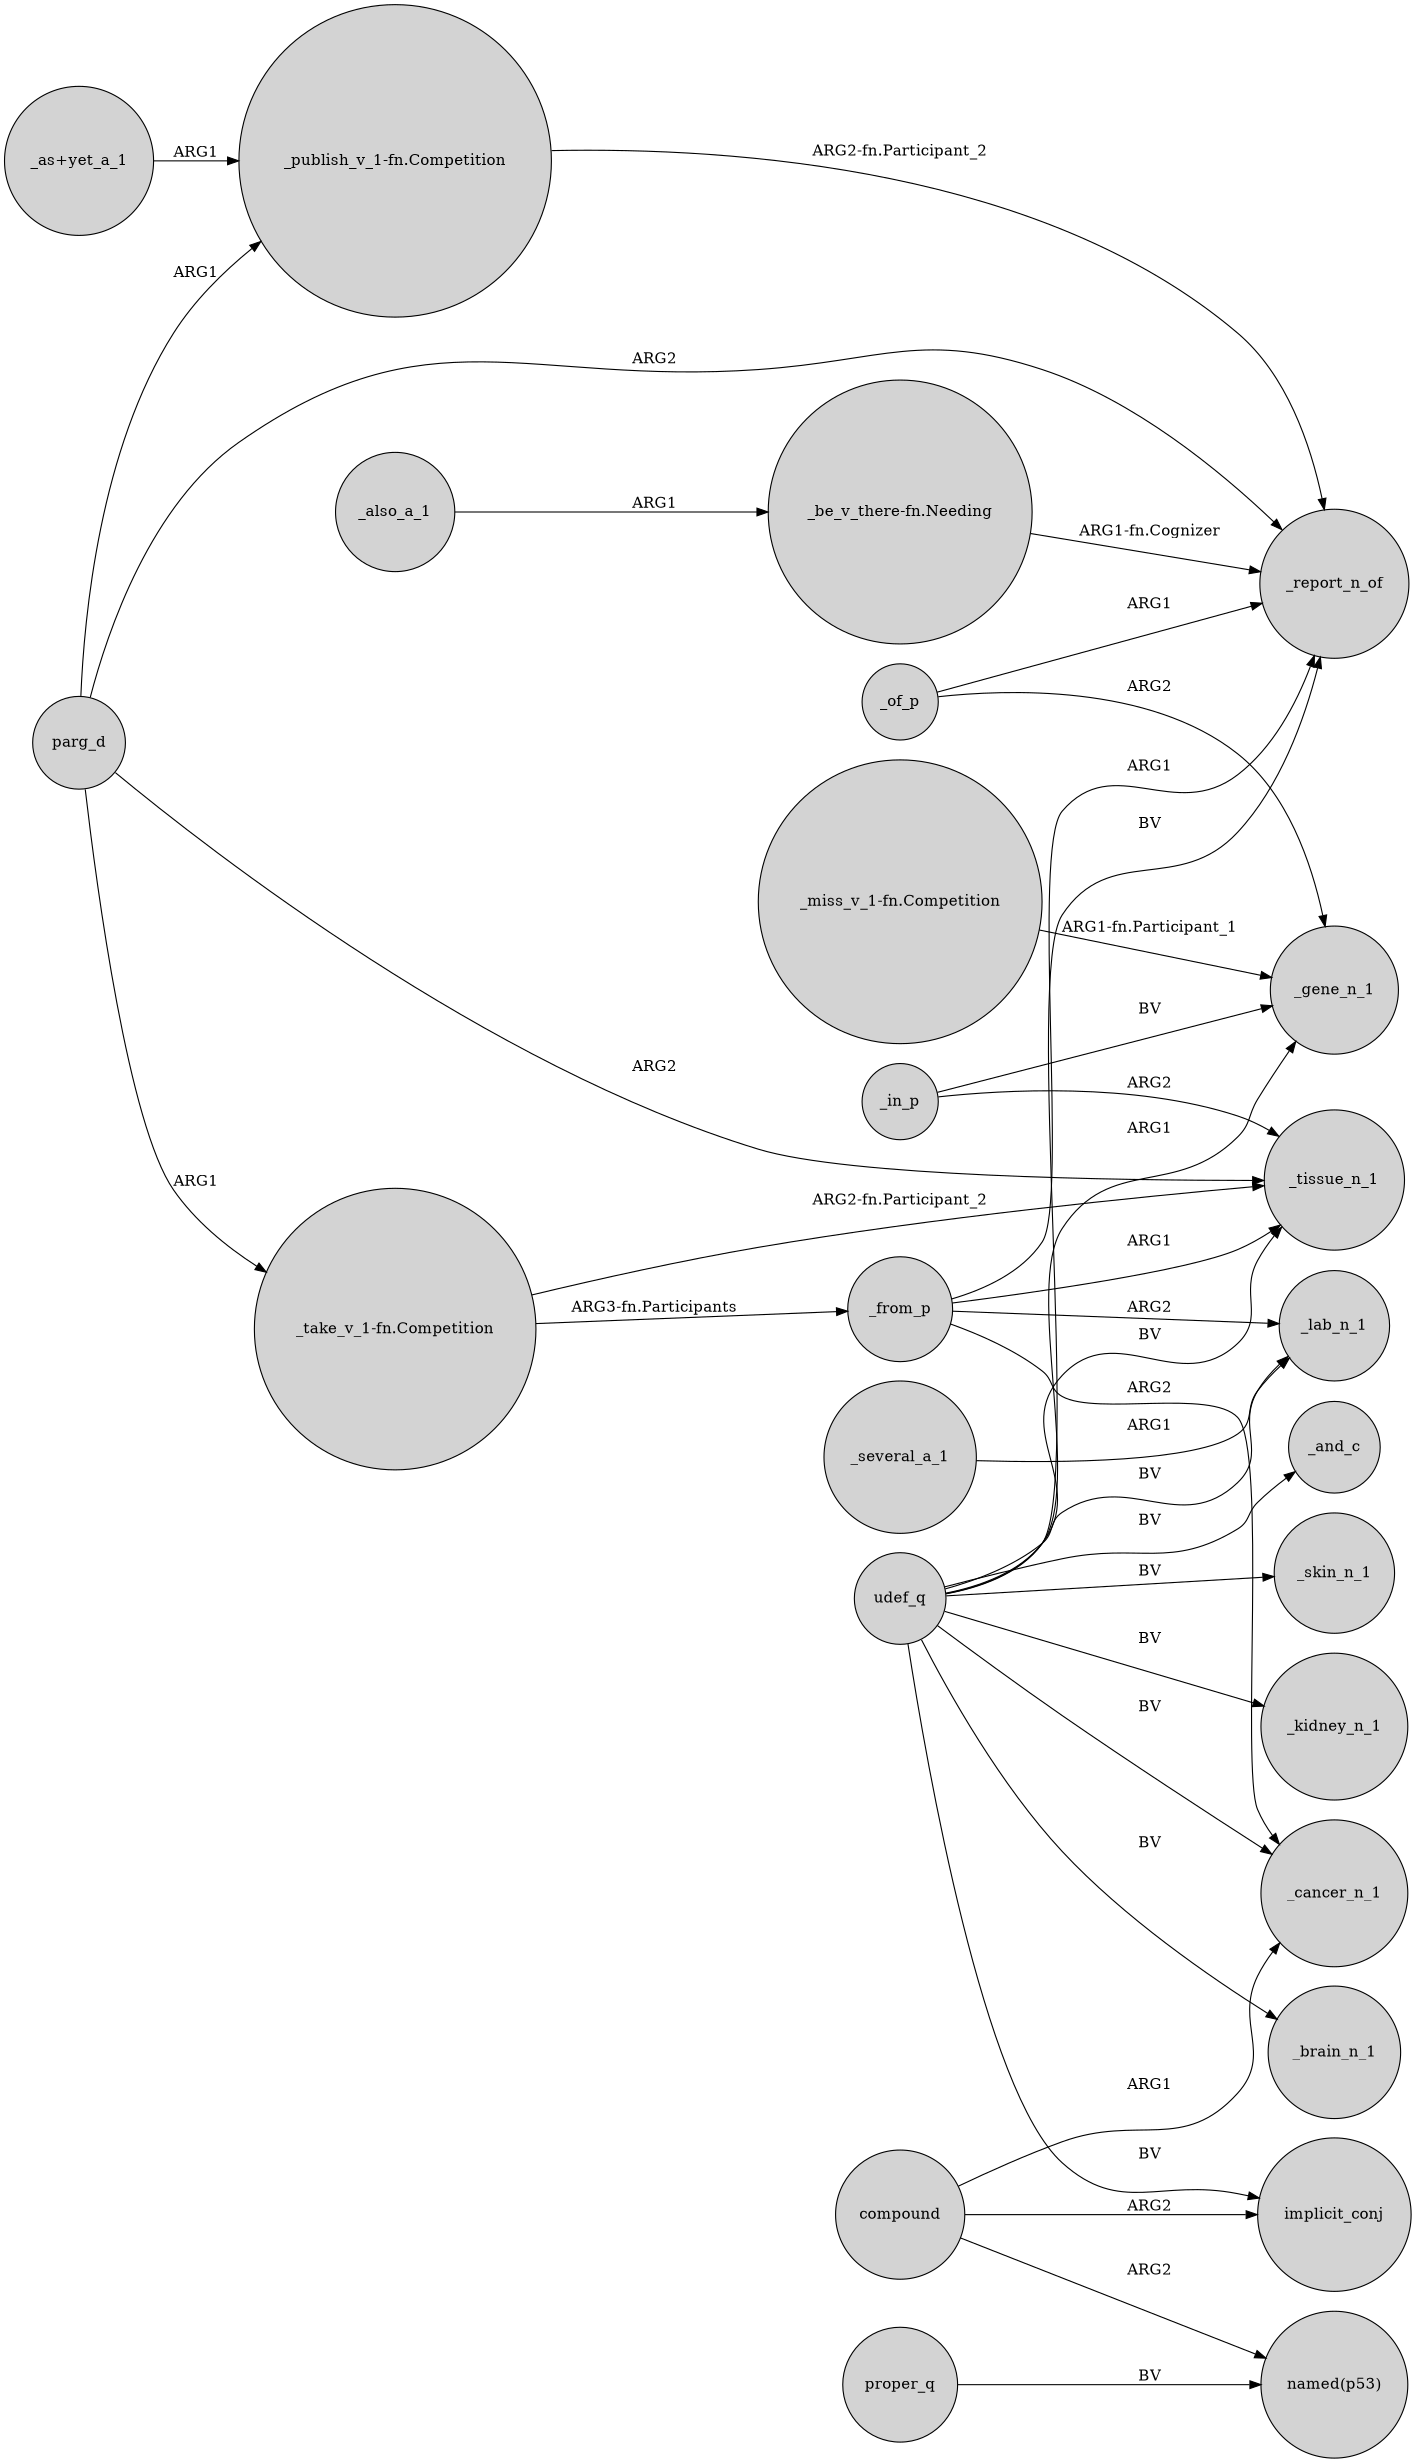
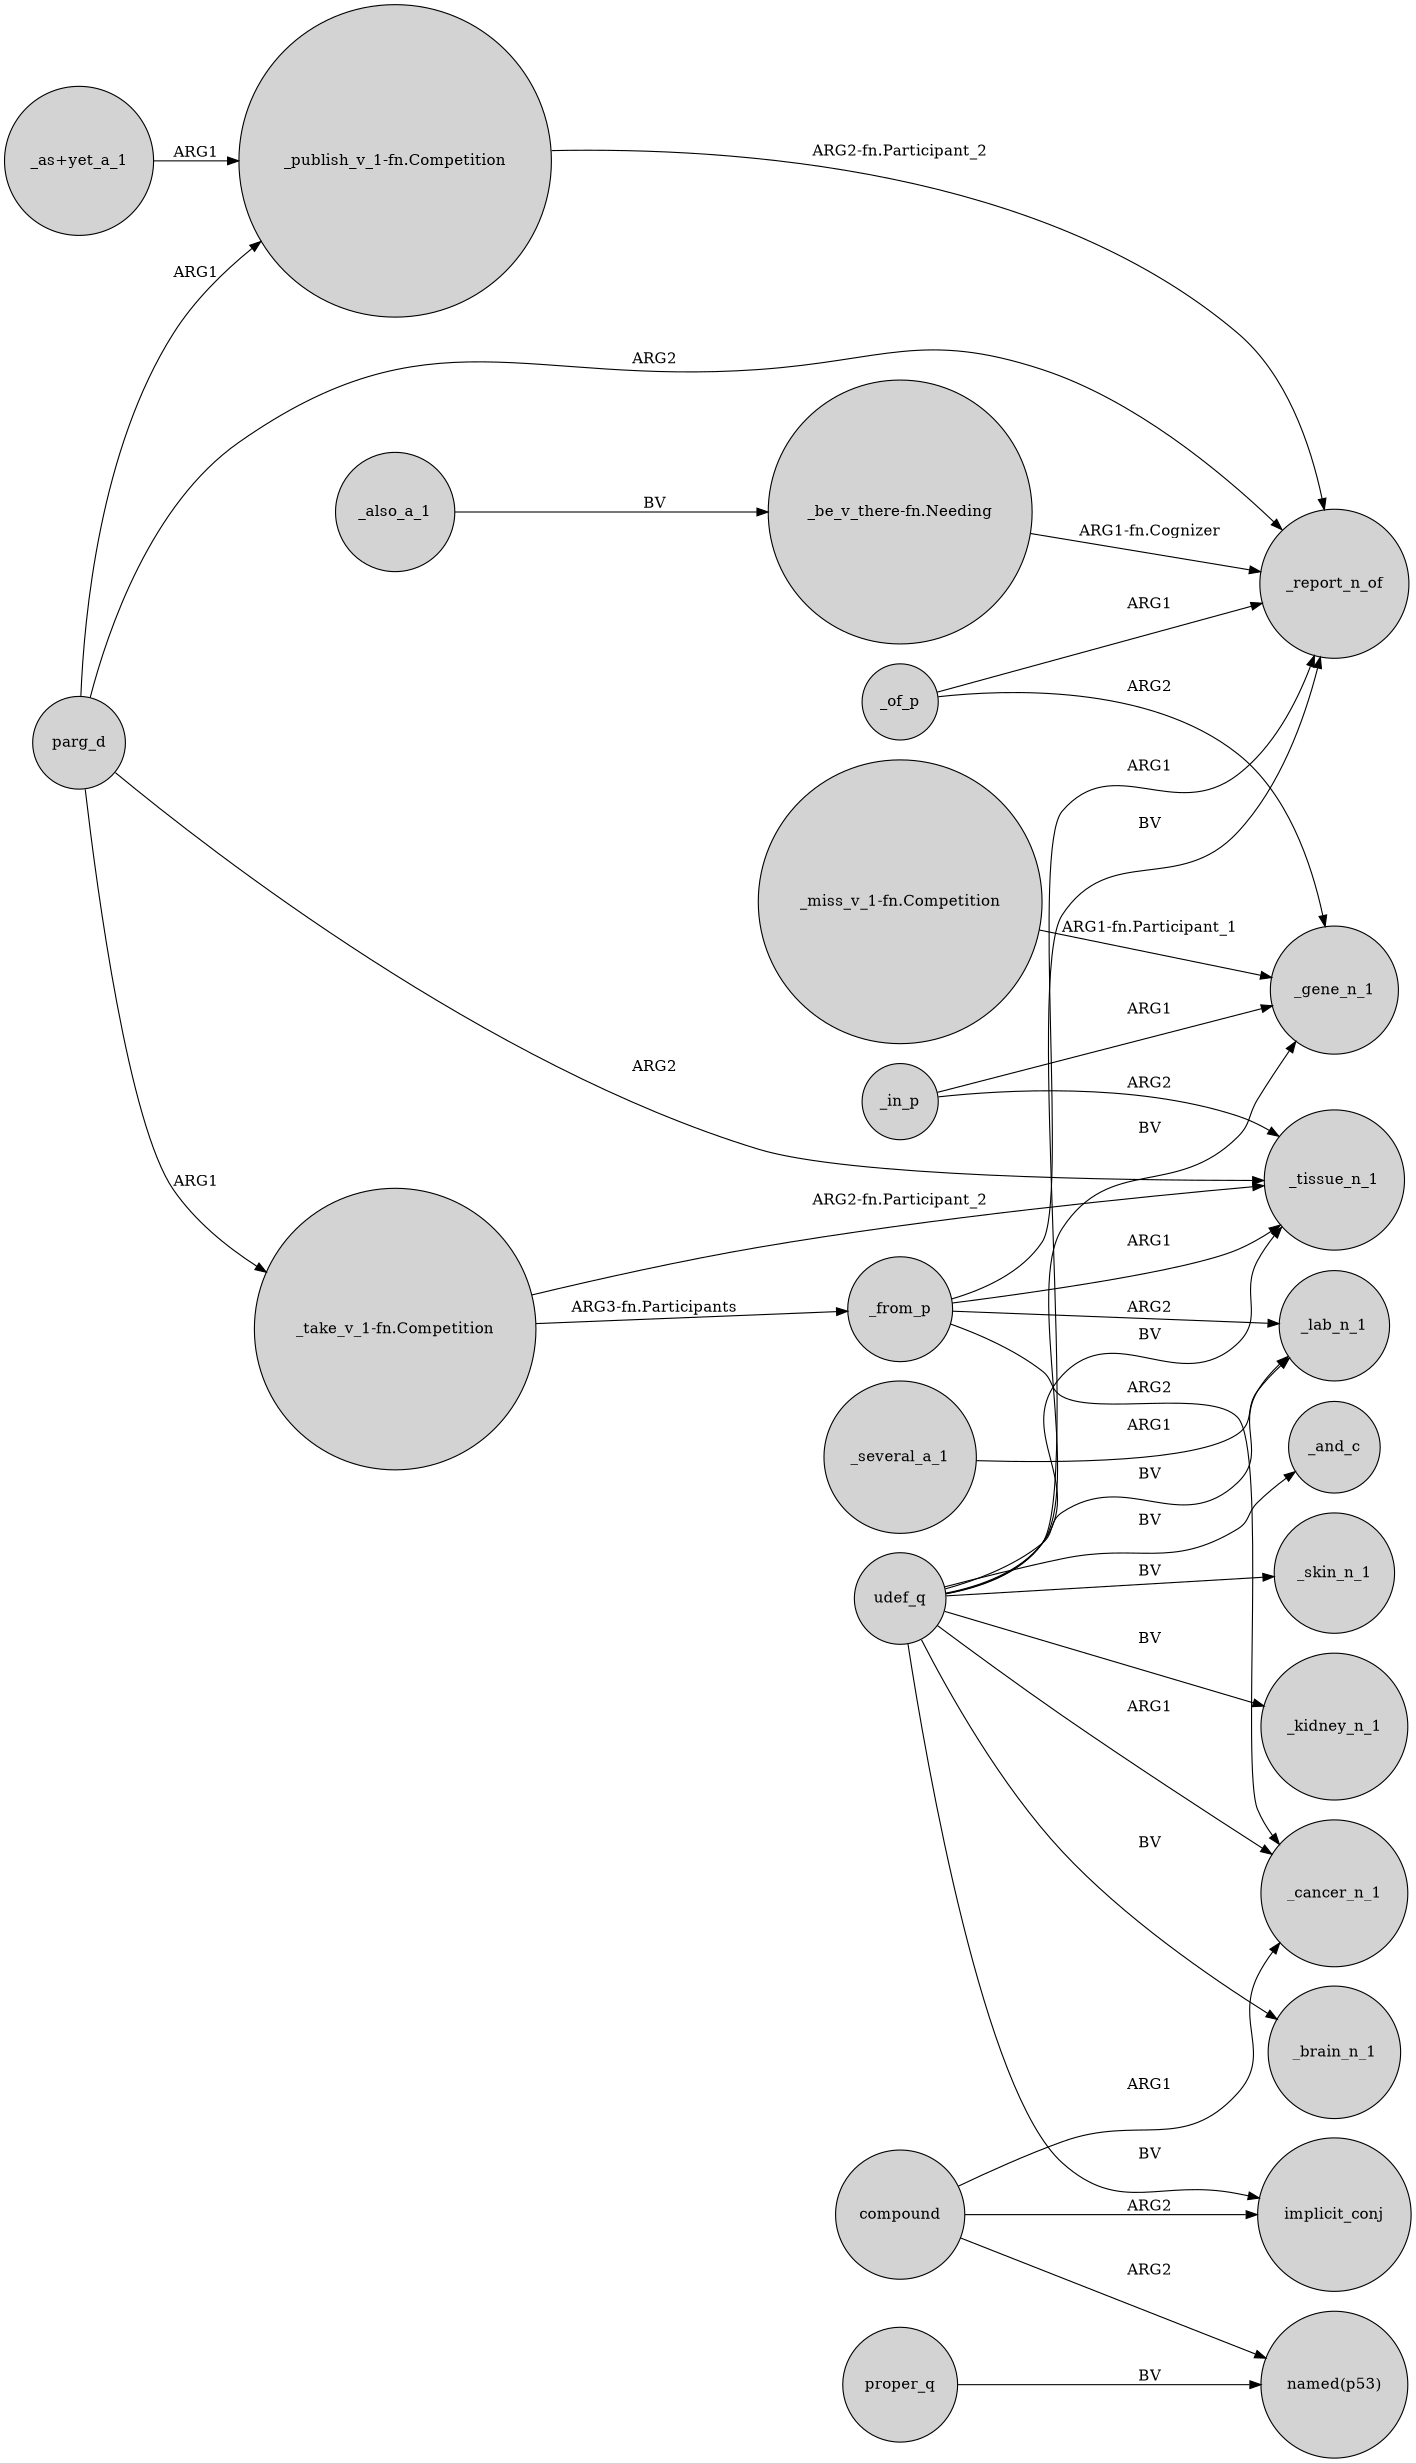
edge "_also_a_1" -> "_be_v_there-fn.Needing": label "ARG1" -> "BV"
edge "_in_p" -> "_gene_n_1": label "BV" -> "ARG1"
edge "udef_q" -> "_gene_n_1": label "ARG1" -> "BV"
edge "udef_q" -> "_cancer_n_1": label "BV" -> "ARG1"
